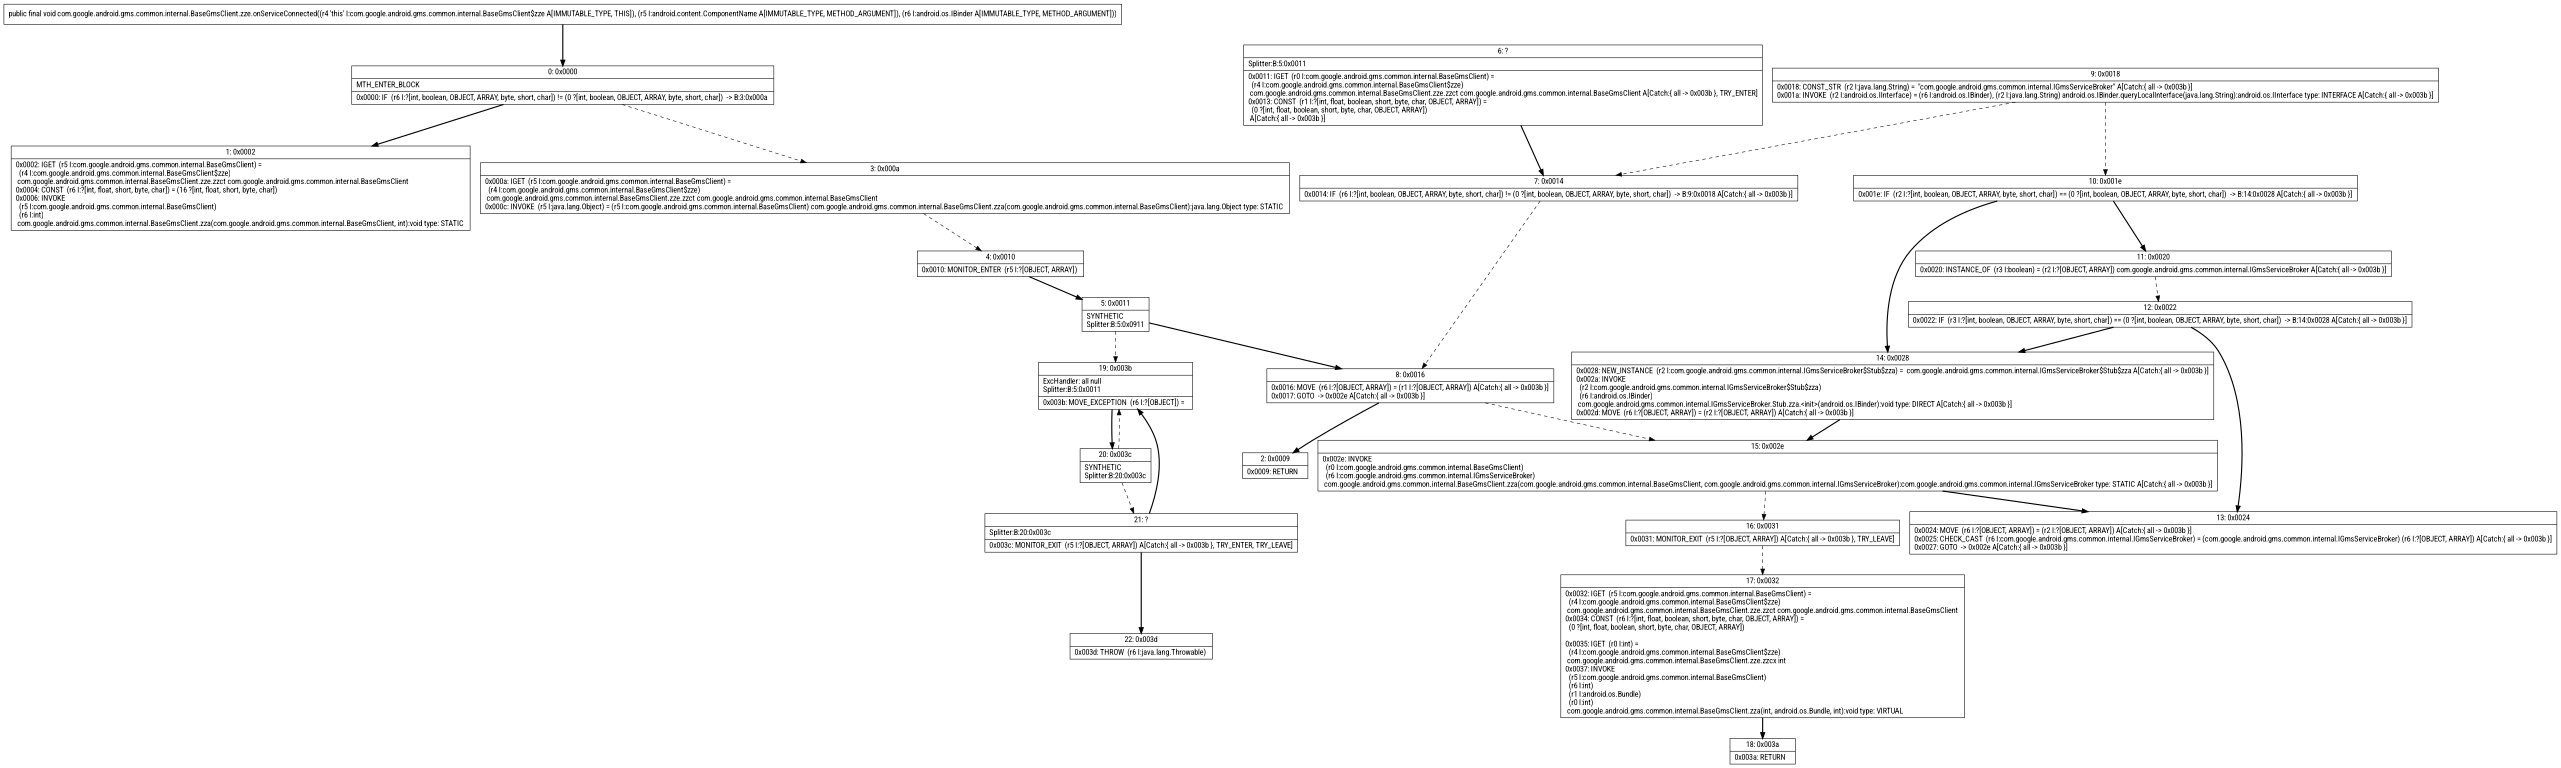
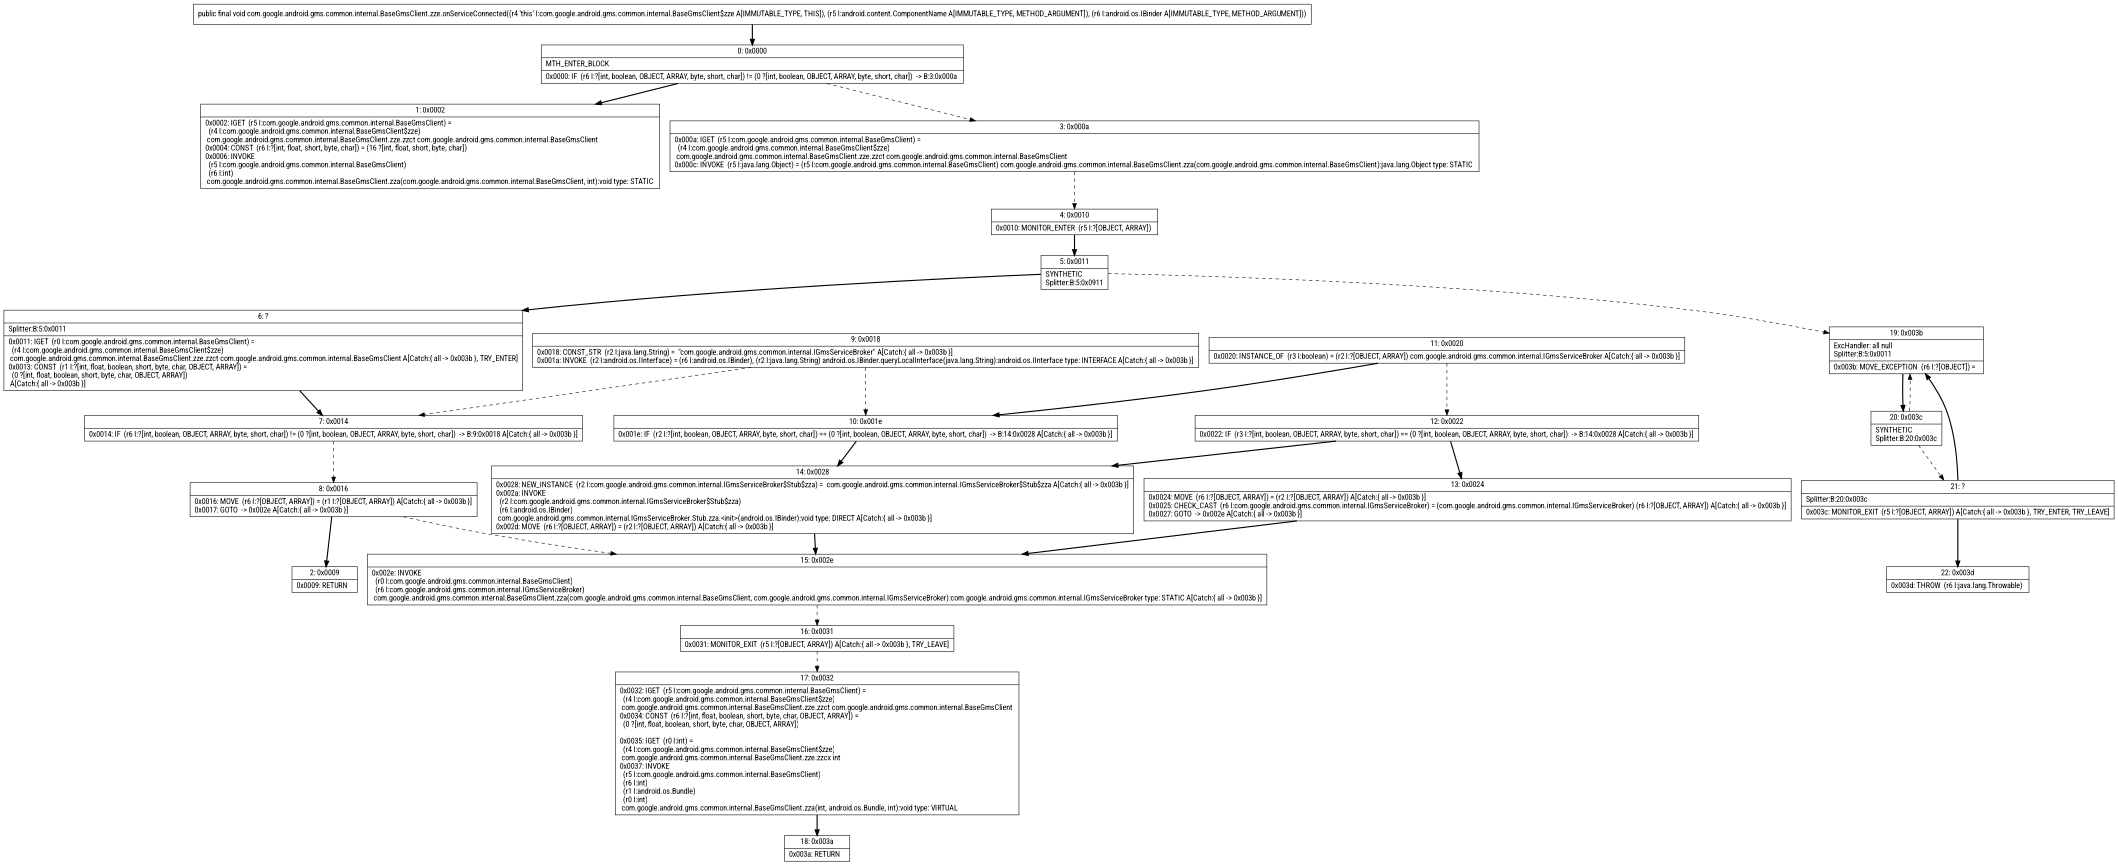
edge "10: 0x001e" -> "11: 0x0020": reversed
edge "5: 0x0011" -> "8: 0x0016": now "5: 0x0011" -> "6: ?"
edge "15: 0x002e" -> "13: 0x0024": reversed
